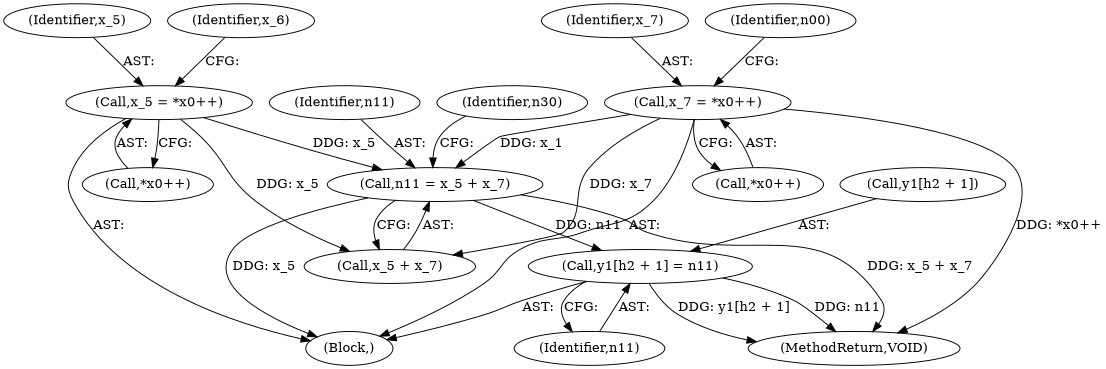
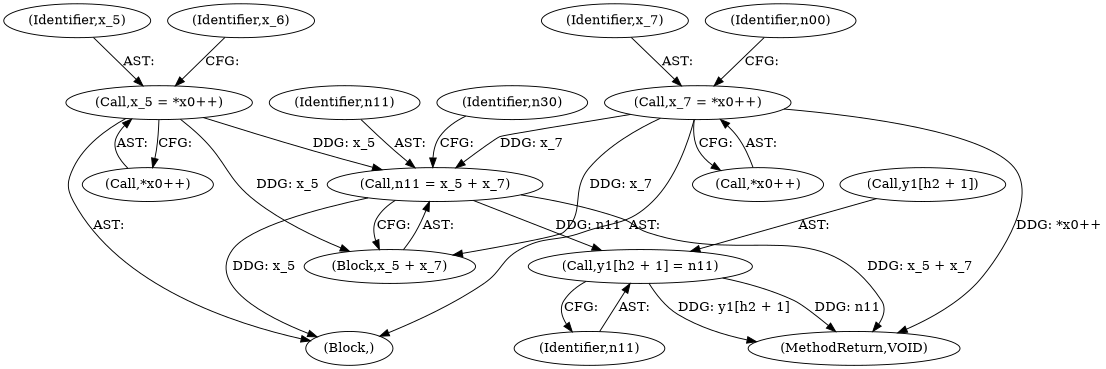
edge "(Call,x_7 = *x0++)" -> "(Call,n11 = x_5 + x_7)": label "DDG: x_1" -> "DDG: x_7"
node "(Call,x_5 + x_7)": label "(Call,x_5 + x_7)" -> "(Block,x_5 + x_7)"
edge "(Call,y1[h2 + 1] = n11)" -> "(Block,)": removed, label "AST:"
